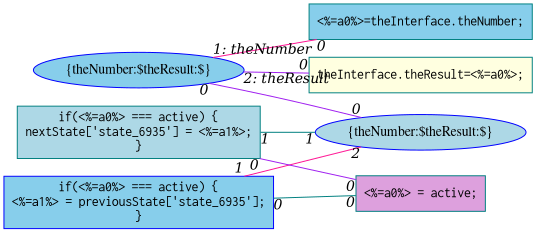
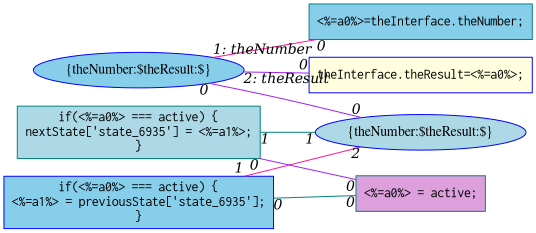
node "theInterface.theResult=<%=a0%>;": color teal -> blue
